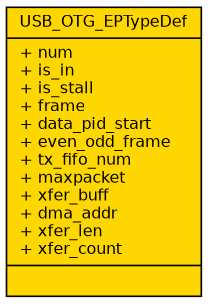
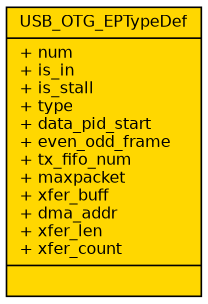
node "USB_OTG_EPTypeDef": text "+ frame" -> "+ type"
